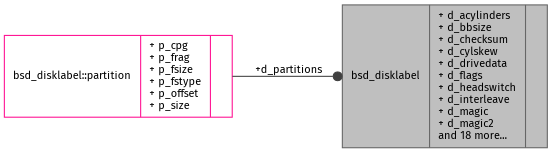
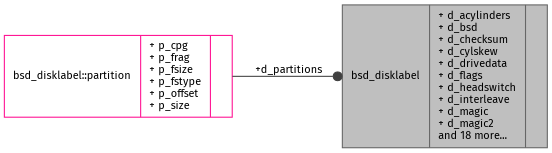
node "bsd_disklabel": text "+ d_bbsize" -> "+ d_bsd"
